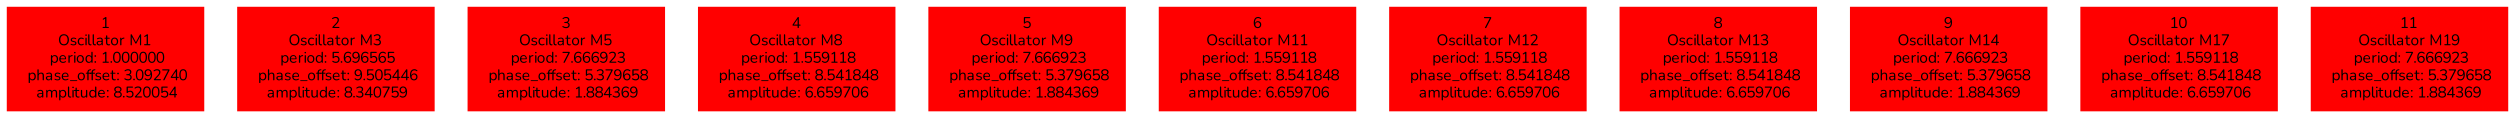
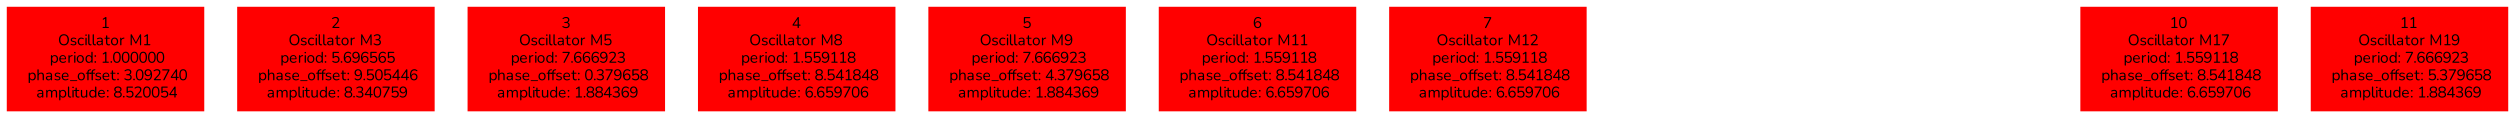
node "8": removed
node "9": removed
node "3": text "phase_offset: 5.379658" -> "phase_offset: 0.379658"
node "5": text "phase_offset: 5.379658" -> "phase_offset: 4.379658"
